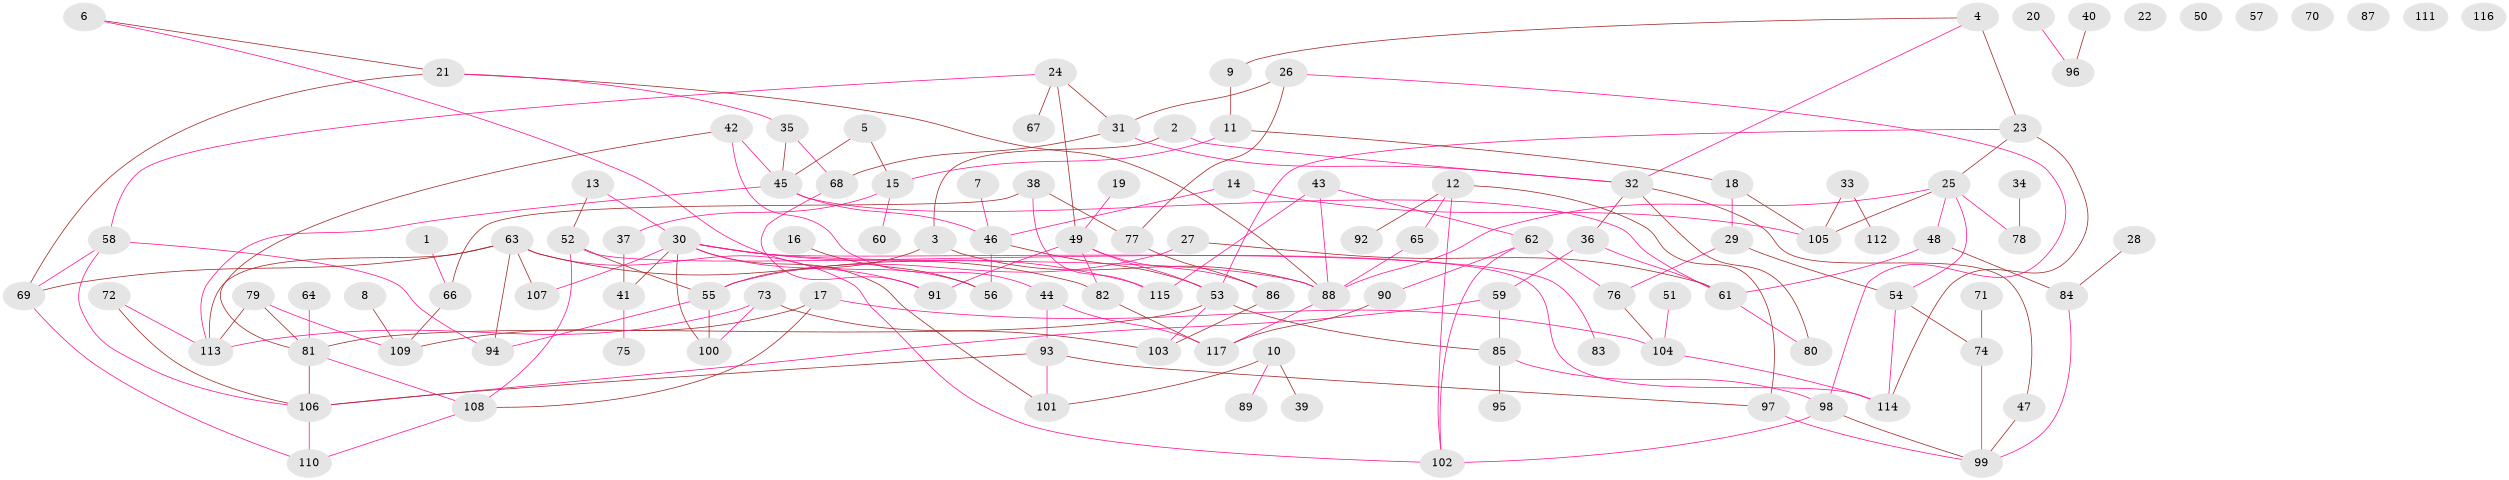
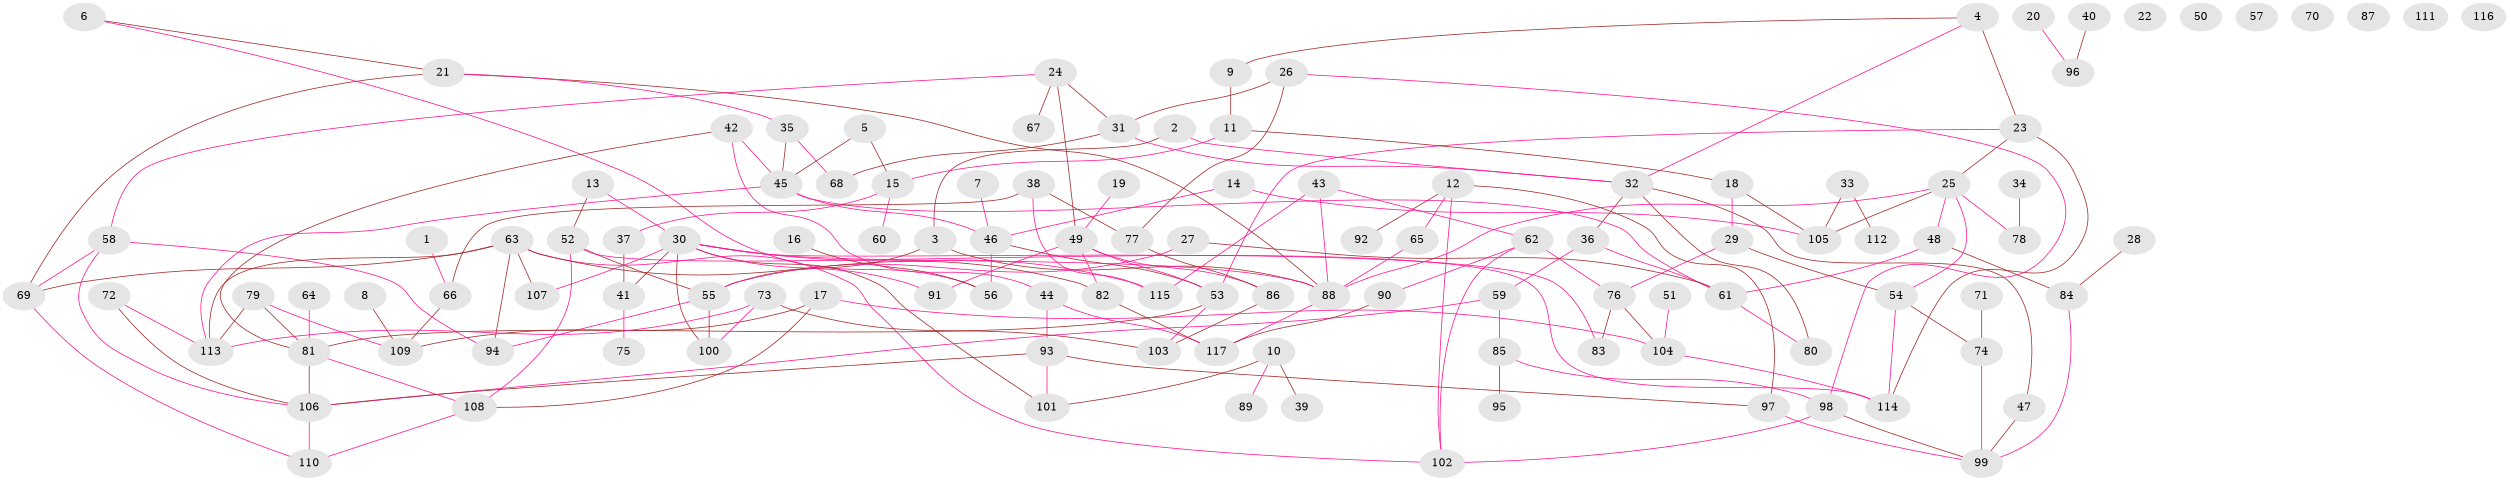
edge "68" -- "91": removed
edge "76" -- "83": added
edge "53" -- "85": removed
